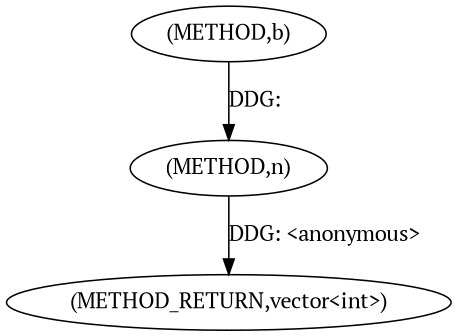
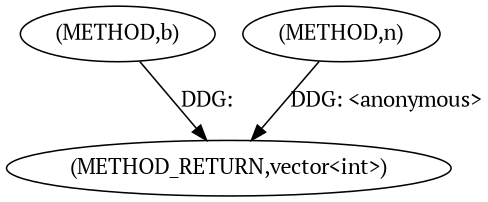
edge "(METHOD,b)" -> "(METHOD,n)": now "(METHOD,b)" -> "(METHOD_RETURN,vector<int>)"
